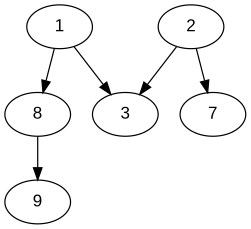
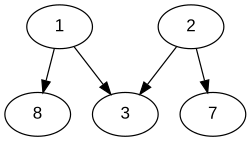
node "9": removed
